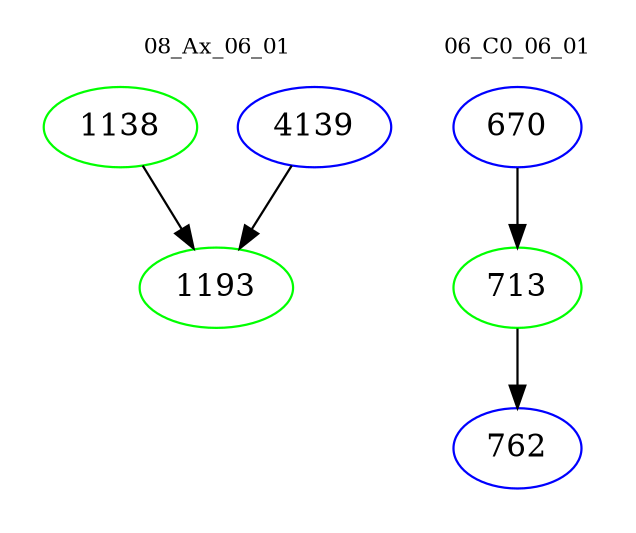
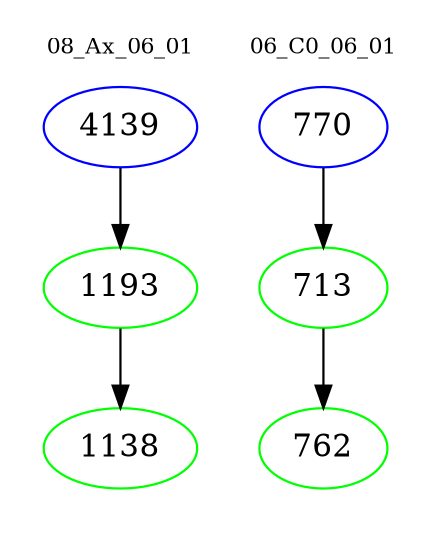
node "670": label "670" -> "770"
edge "1138" -> "1193": reversed
node "762": color blue -> green
